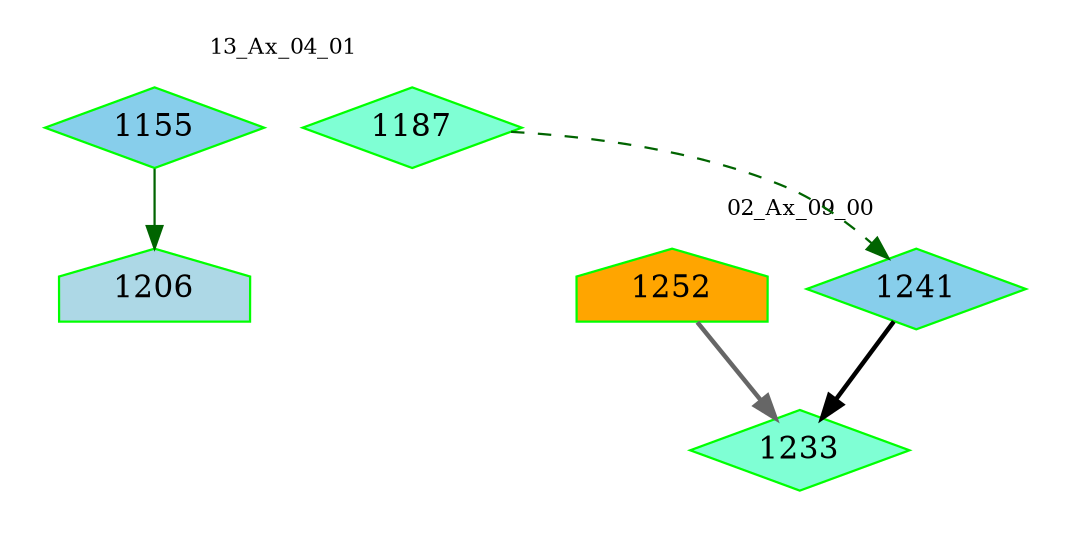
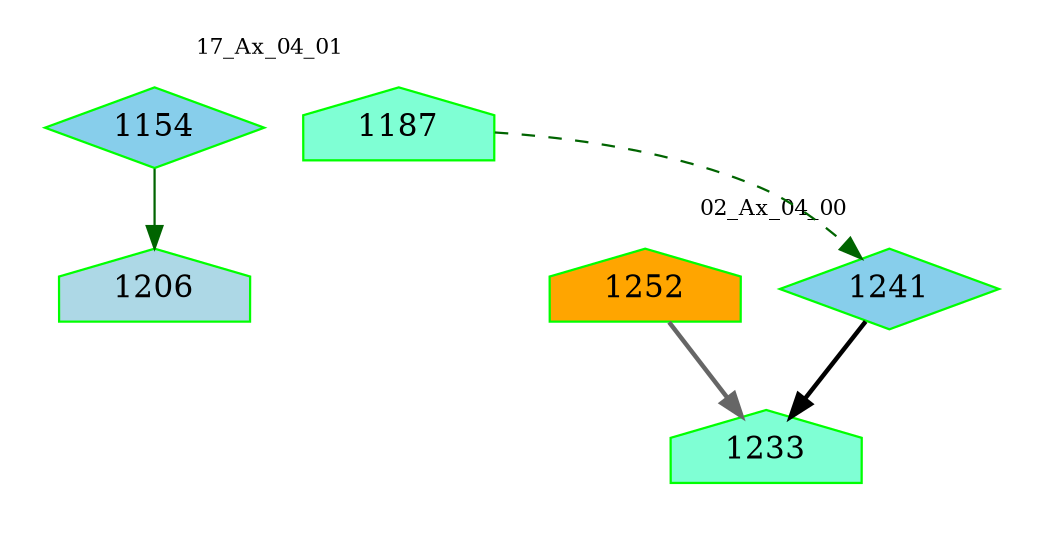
cluster "13_Ax_04_01": label "13_Ax_04_01" -> "17_Ax_04_01"
node "1155": label "1155" -> "1154"
node "1187": shape diamond -> house
cluster "02_Ax_09_00": label "02_Ax_09_00" -> "02_Ax_04_00"
node "1233": shape diamond -> house
